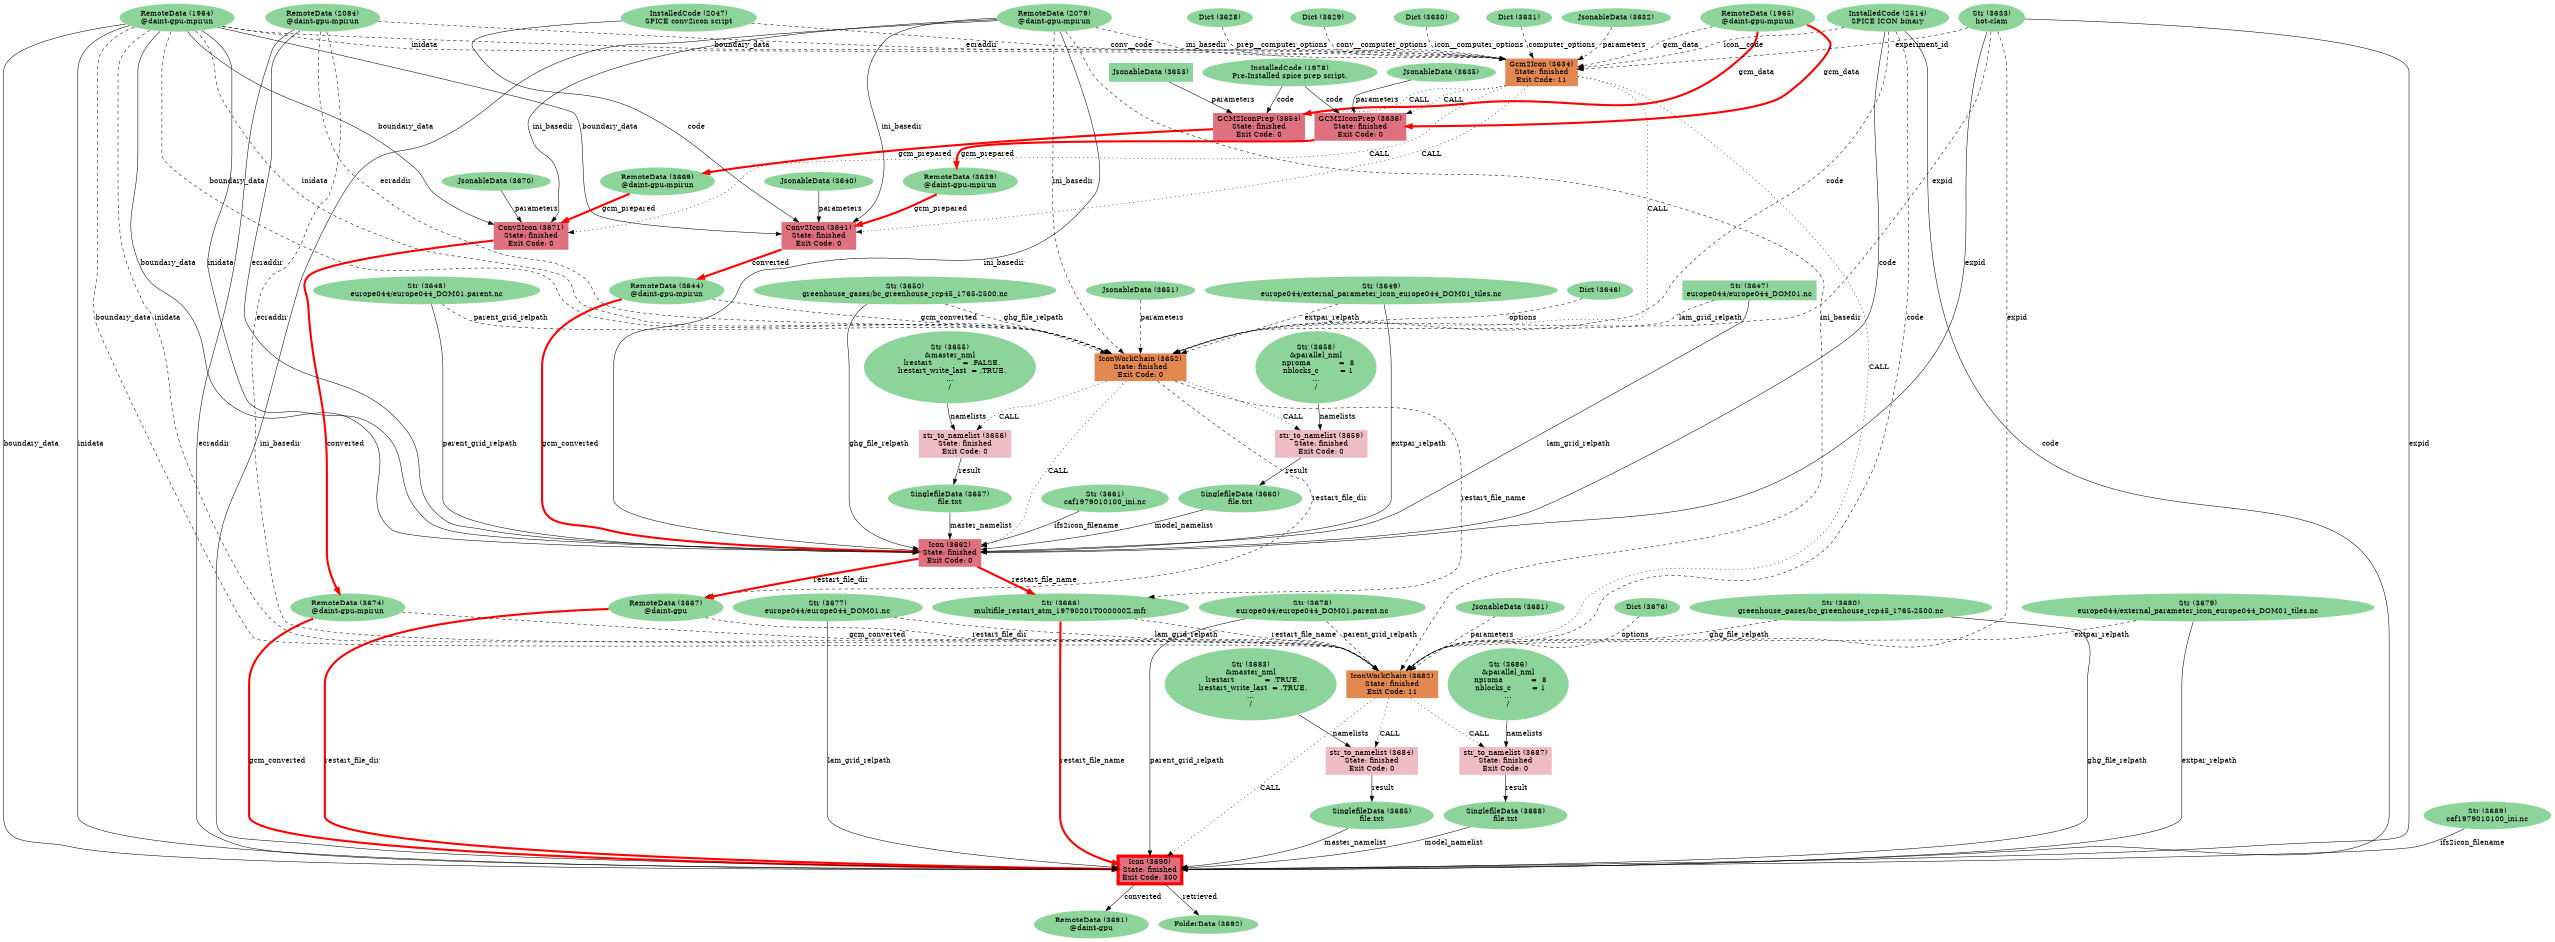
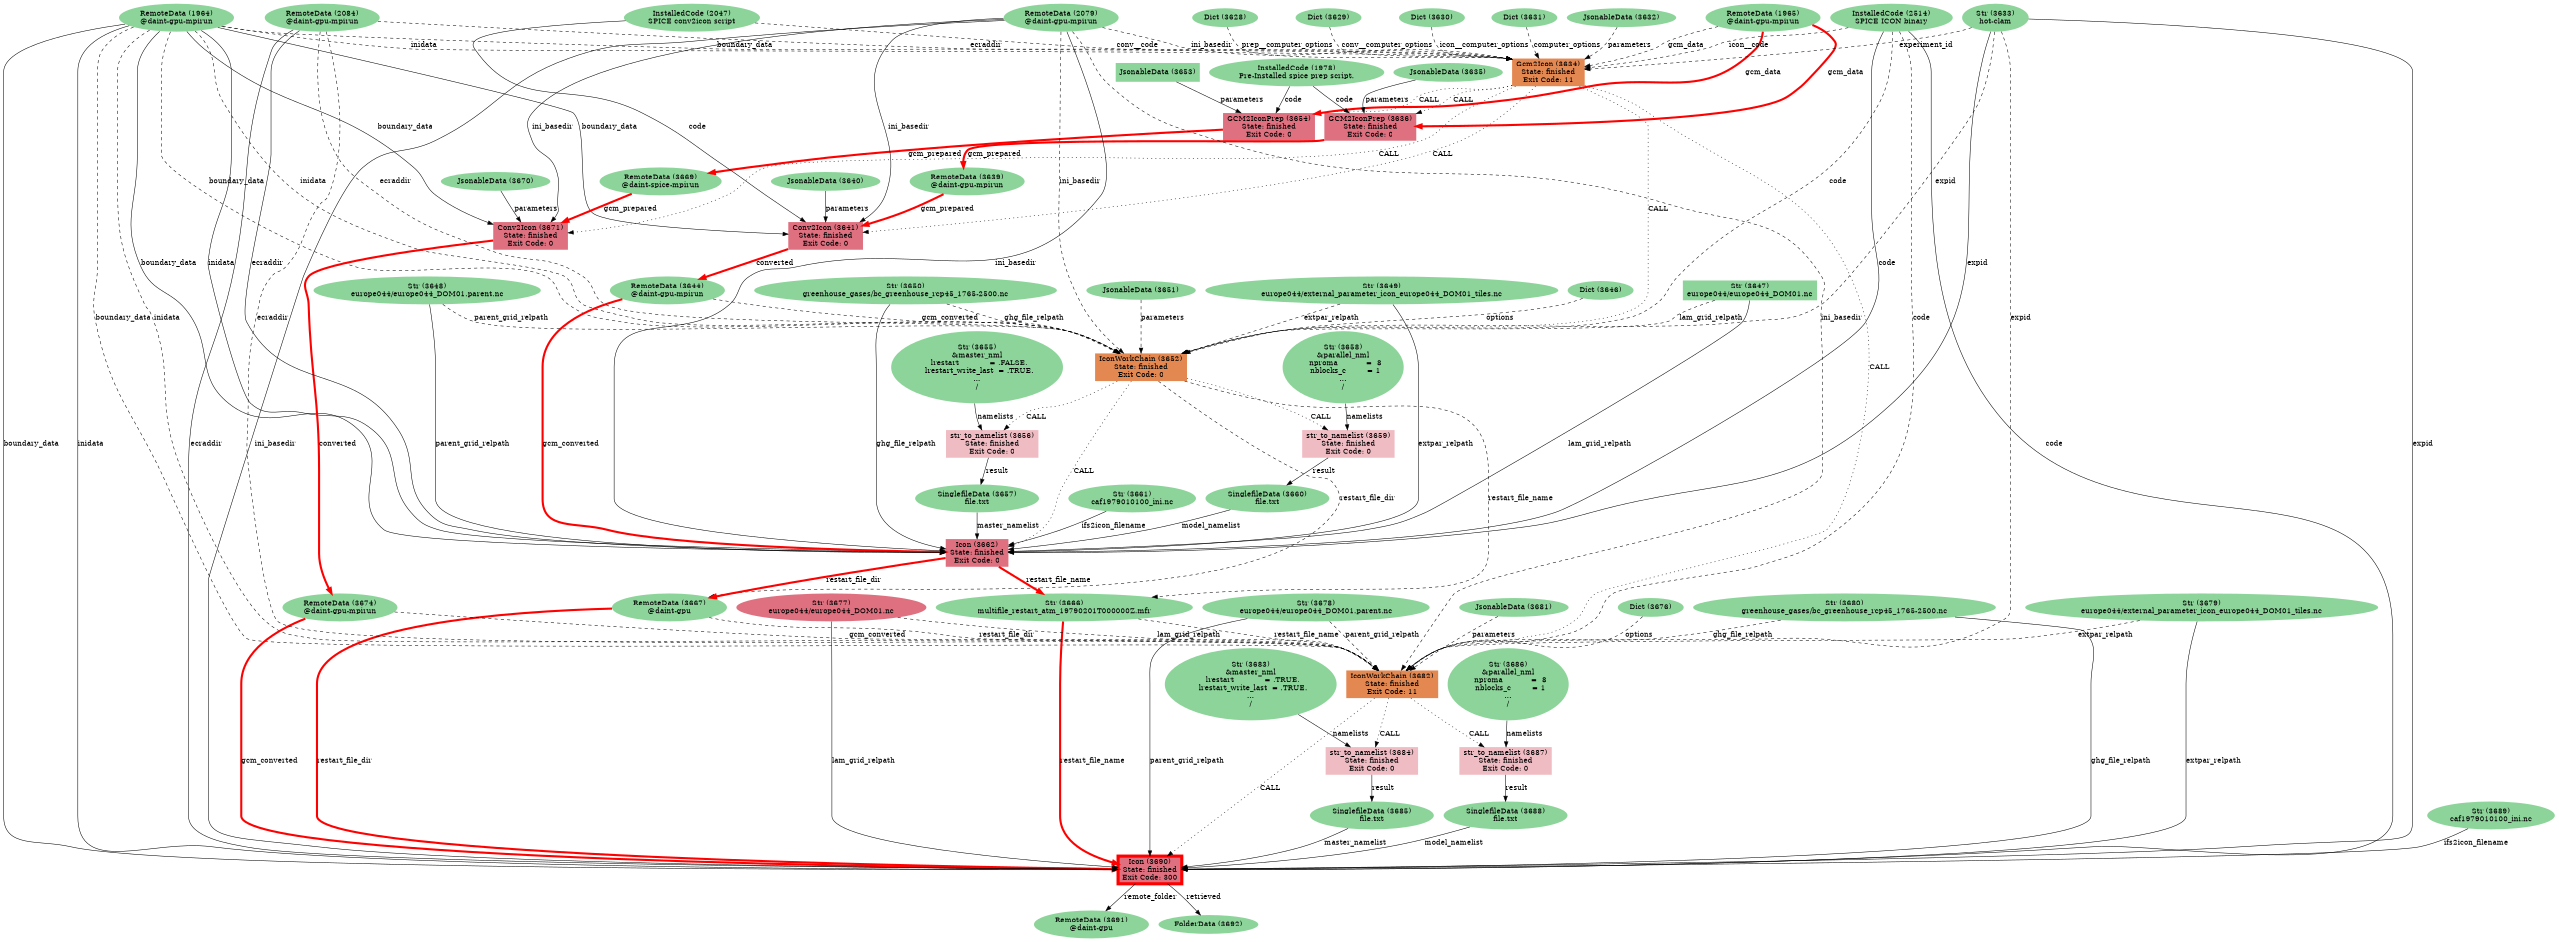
node "RemoteData (3669) @daint-gpu-mpirun": label "RemoteData (3669) @daint-gpu-mpirun" -> "RemoteData (3669) @daint-spice-mpirun"
node "Str (3677) europe044/europe044_DOM01.nc": fillcolor #8cd499ff -> #de707fff
edge "Icon (3690) State: finished Exit Code: 300" -> "RemoteData (3691) @daint-gpu": label "converted" -> "remote_folder"
